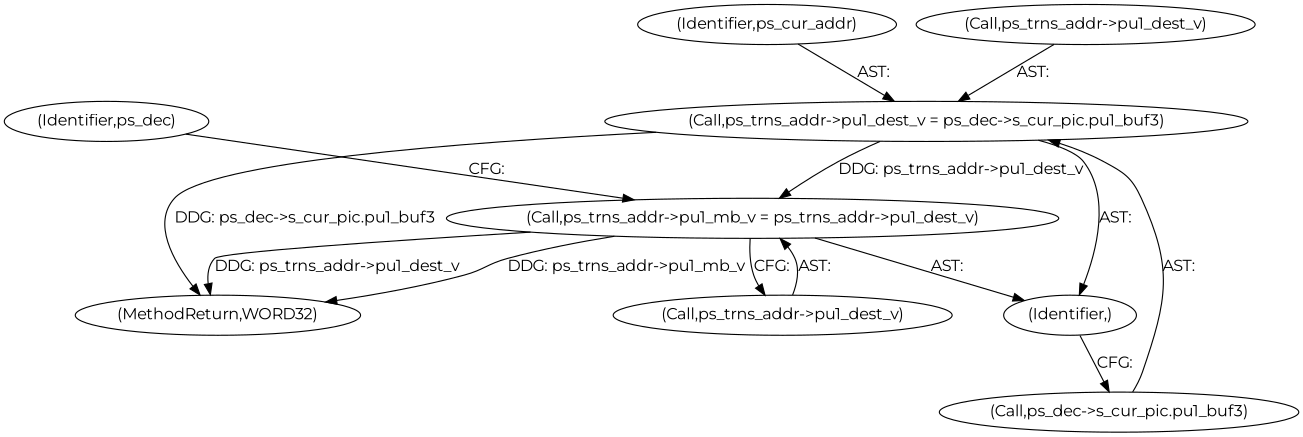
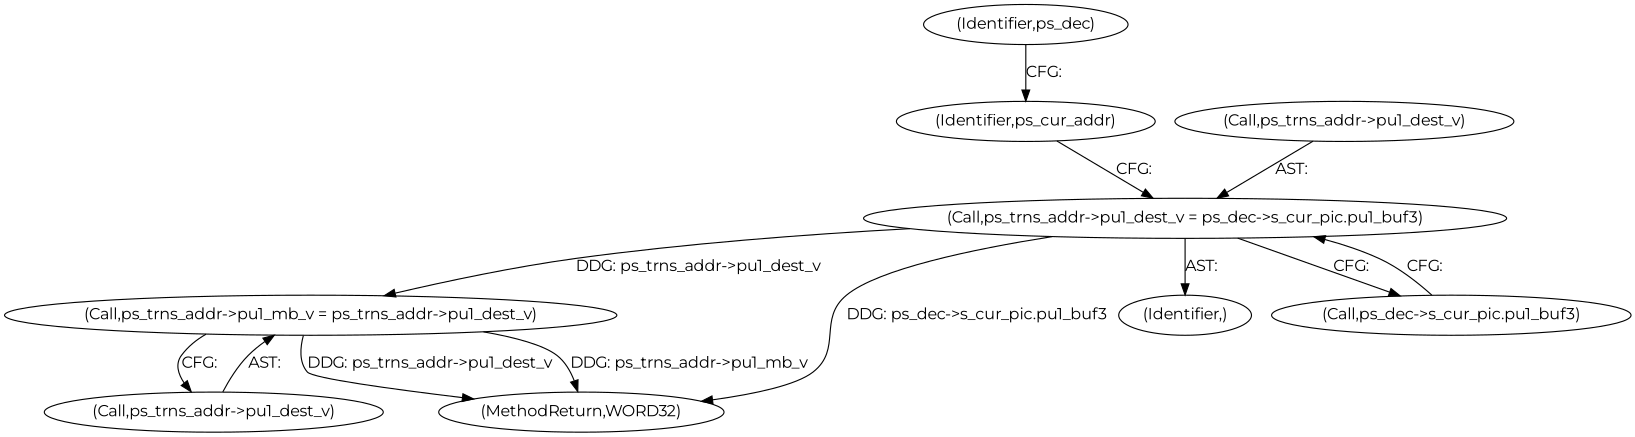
edge "(Identifier,ps_cur_addr)" -> "(Call,ps_trns_addr->pu1_dest_v = ps_dec->s_cur_pic.pu1_buf3)": label "AST: " -> "CFG: "
edge "(Identifier,ps_dec)" -> "(Call,ps_trns_addr->pu1_mb_v = ps_trns_addr->pu1_dest_v)": now "(Identifier,ps_dec)" -> "(Identifier,ps_cur_addr)"
edge "(Call,ps_dec->s_cur_pic.pu1_buf3)" -> "(Call,ps_trns_addr->pu1_dest_v = ps_dec->s_cur_pic.pu1_buf3)": label "AST: " -> "CFG: "
edge "(Call,ps_trns_addr->pu1_mb_v = ps_trns_addr->pu1_dest_v)" -> "(Identifier,)": removed, label "AST:"
edge "(Identifier,)" -> "(Call,ps_dec->s_cur_pic.pu1_buf3)": now "(Call,ps_trns_addr->pu1_dest_v = ps_dec->s_cur_pic.pu1_buf3)" -> "(Call,ps_dec->s_cur_pic.pu1_buf3)"
